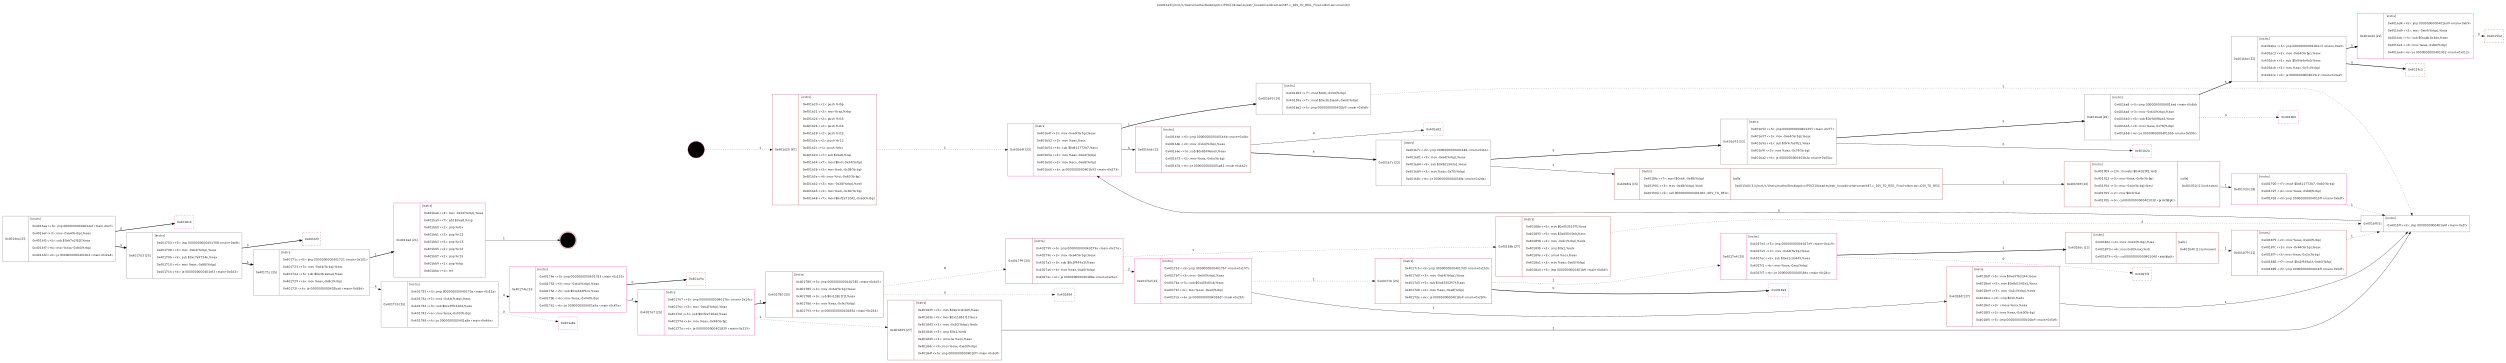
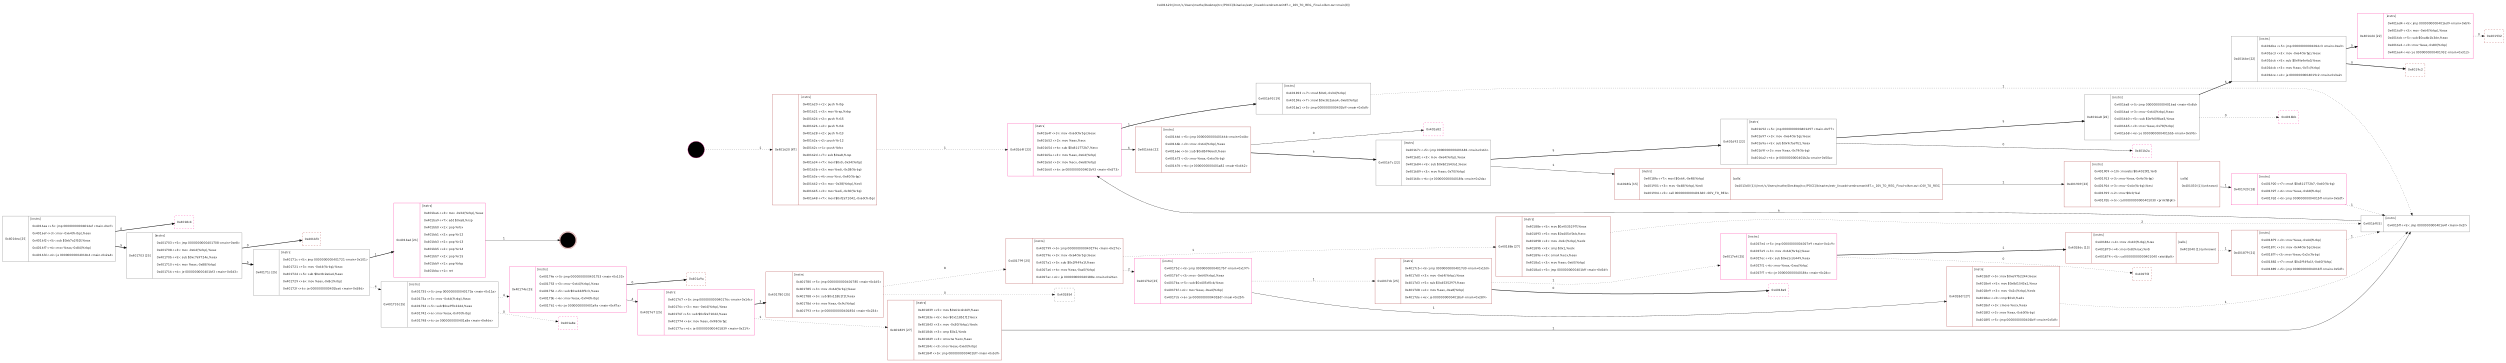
edge "0x4018df [27]" -> "0x401bff [5]": style solid -> dotted
